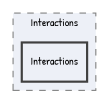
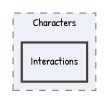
cluster "Interactions": label "Interactions" -> "Characters"
